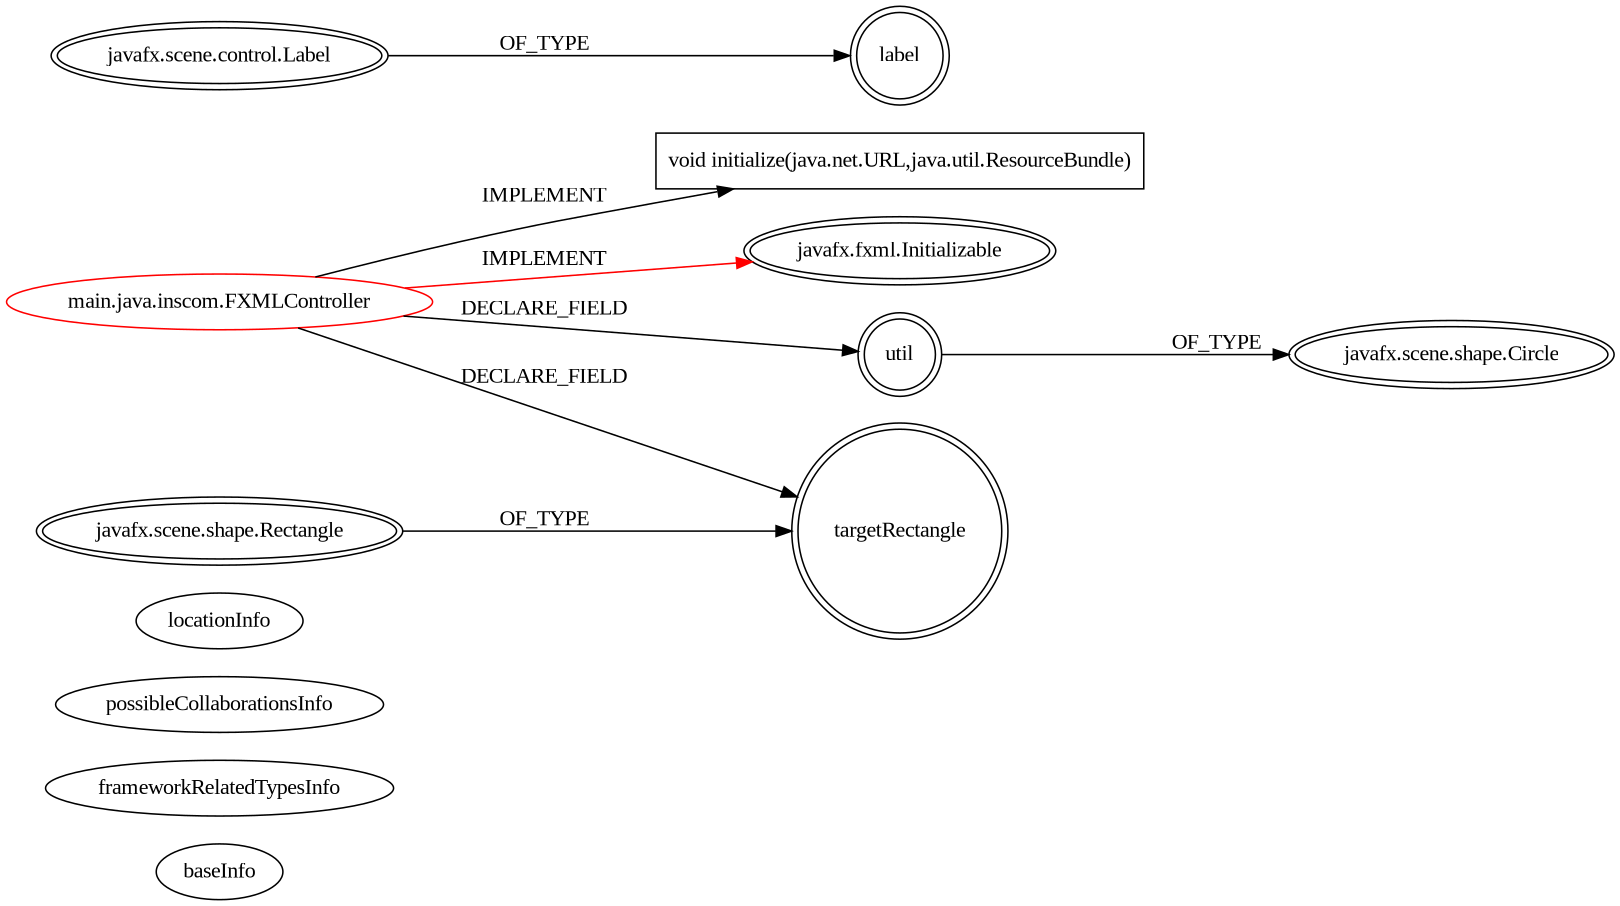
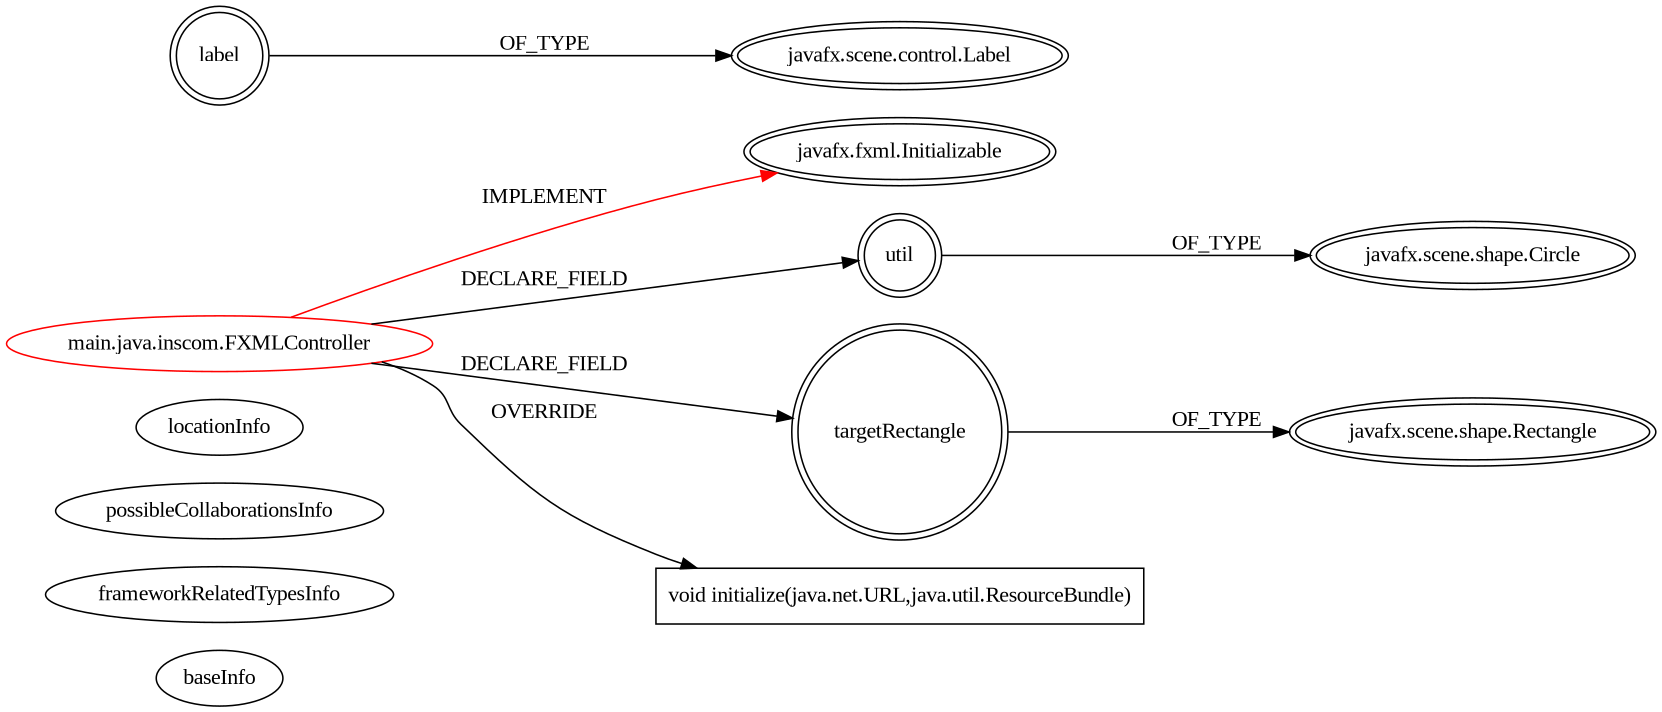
edge "javafx.scene.control.Label" -> "label": reversed
edge "main.java.inscom.FXMLController" -> "void initialize(java.net.URL,java.util.ResourceBundle)": label "IMPLEMENT" -> "OVERRIDE"
edge "javafx.scene.shape.Rectangle" -> "targetRectangle": reversed
